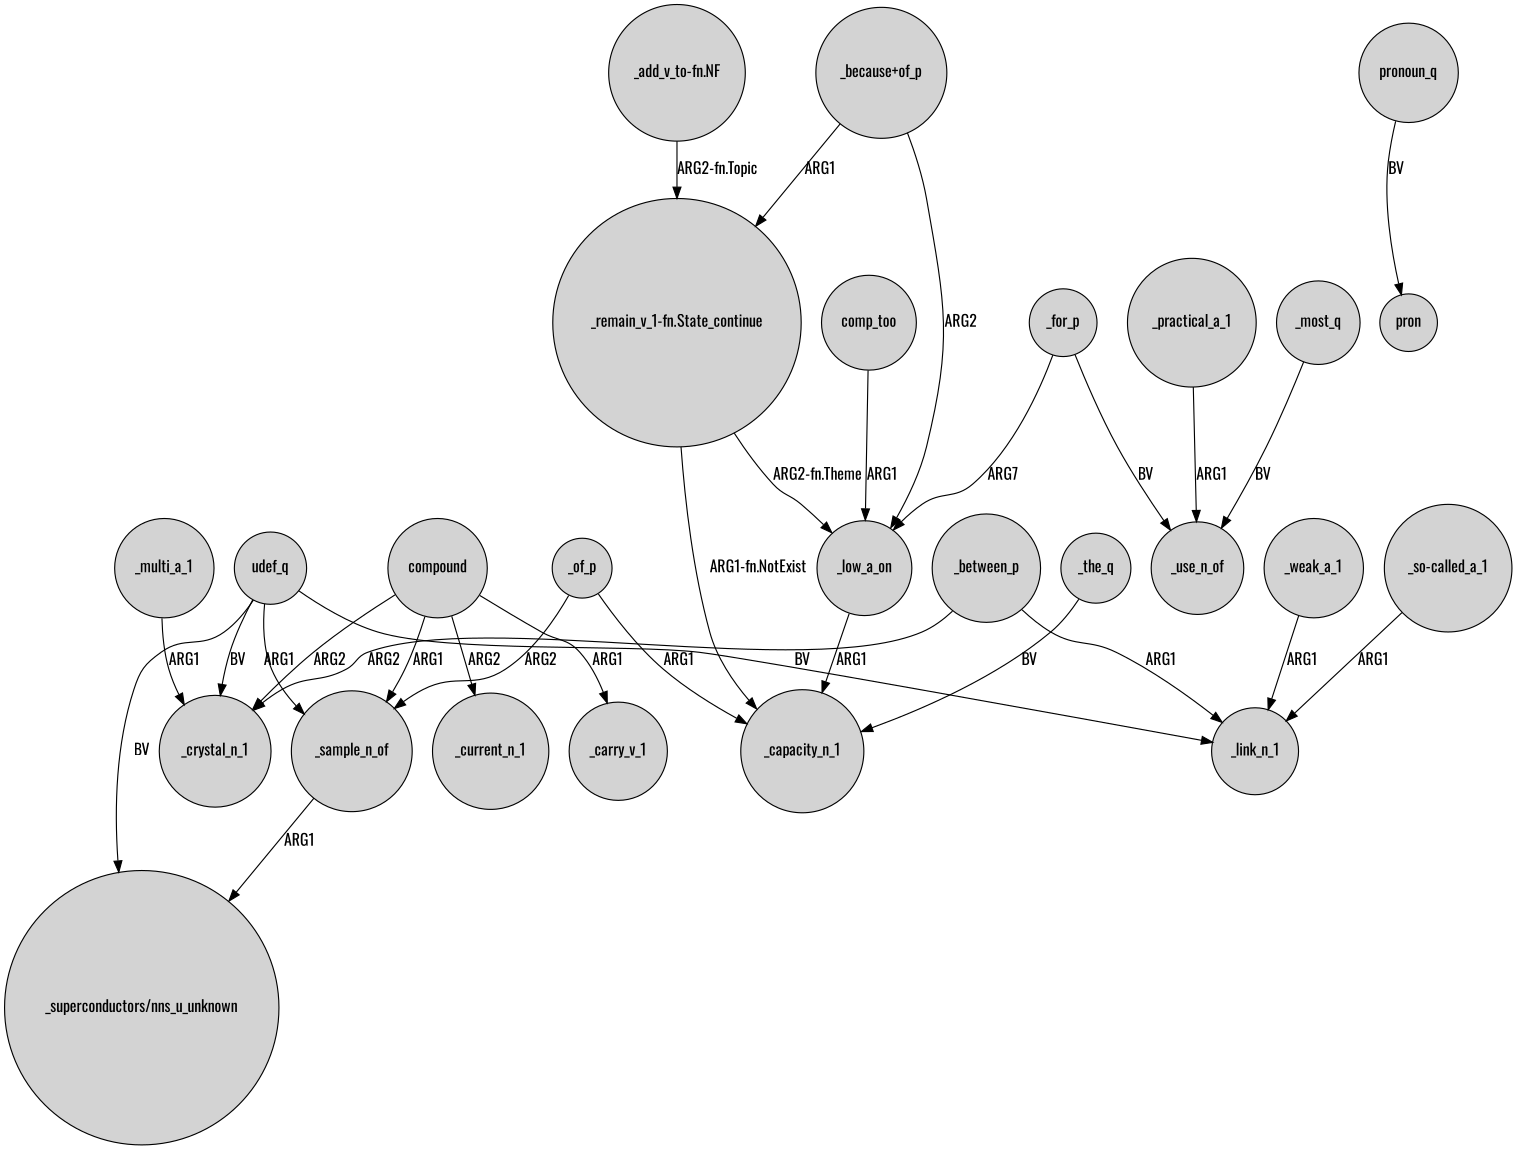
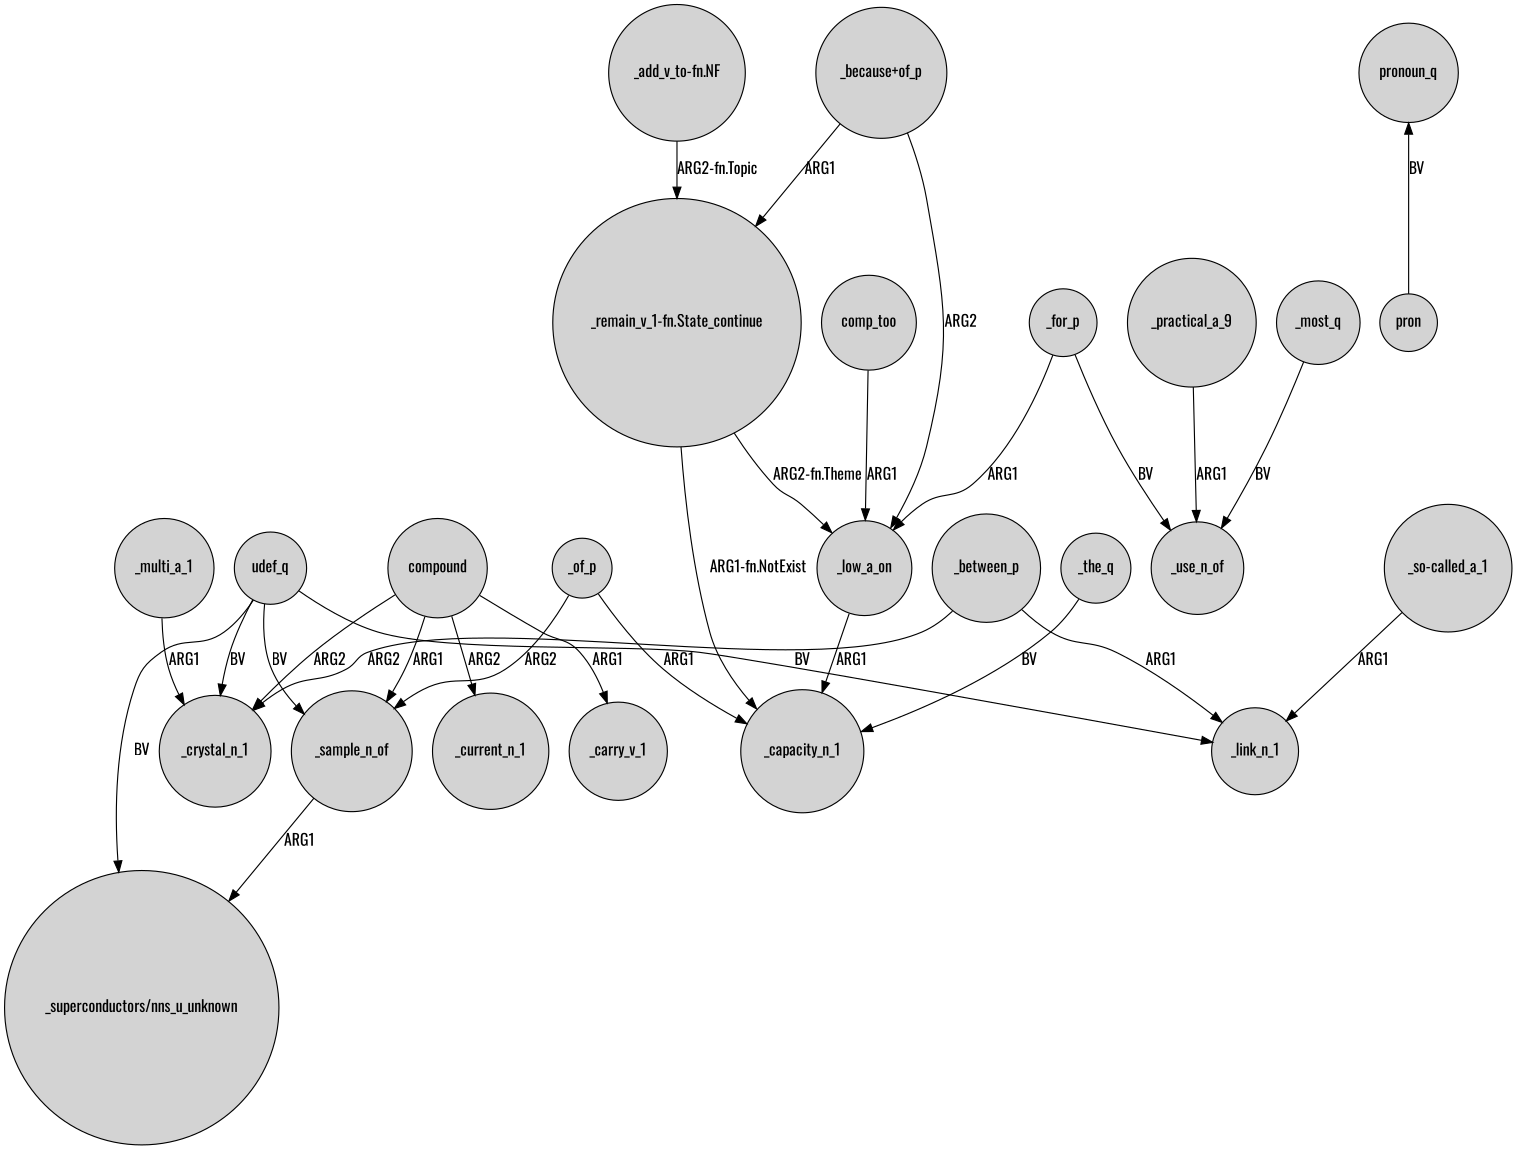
edge "pronoun_q" -> "pron": reversed
node "_practical_a_1": label "_practical_a_1" -> "_practical_a_9"
edge "_for_p" -> "_low_a_on": label "ARG7" -> "ARG1"
node "_weak_a_1": removed
edge "udef_q" -> "_sample_n_of": label "ARG1" -> "BV"
